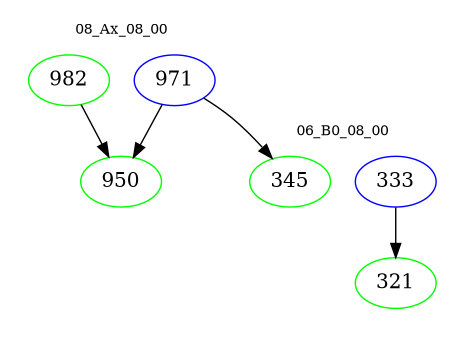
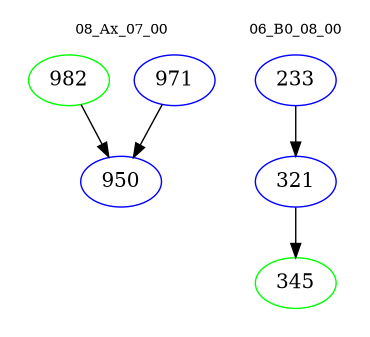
cluster "08_Ax_08_00": label "08_Ax_08_00" -> "08_Ax_07_00"
edge "971" -> "345": now "321" -> "345"
node "950": color green -> blue
node "333": label "333" -> "233"
node "321": color green -> blue
